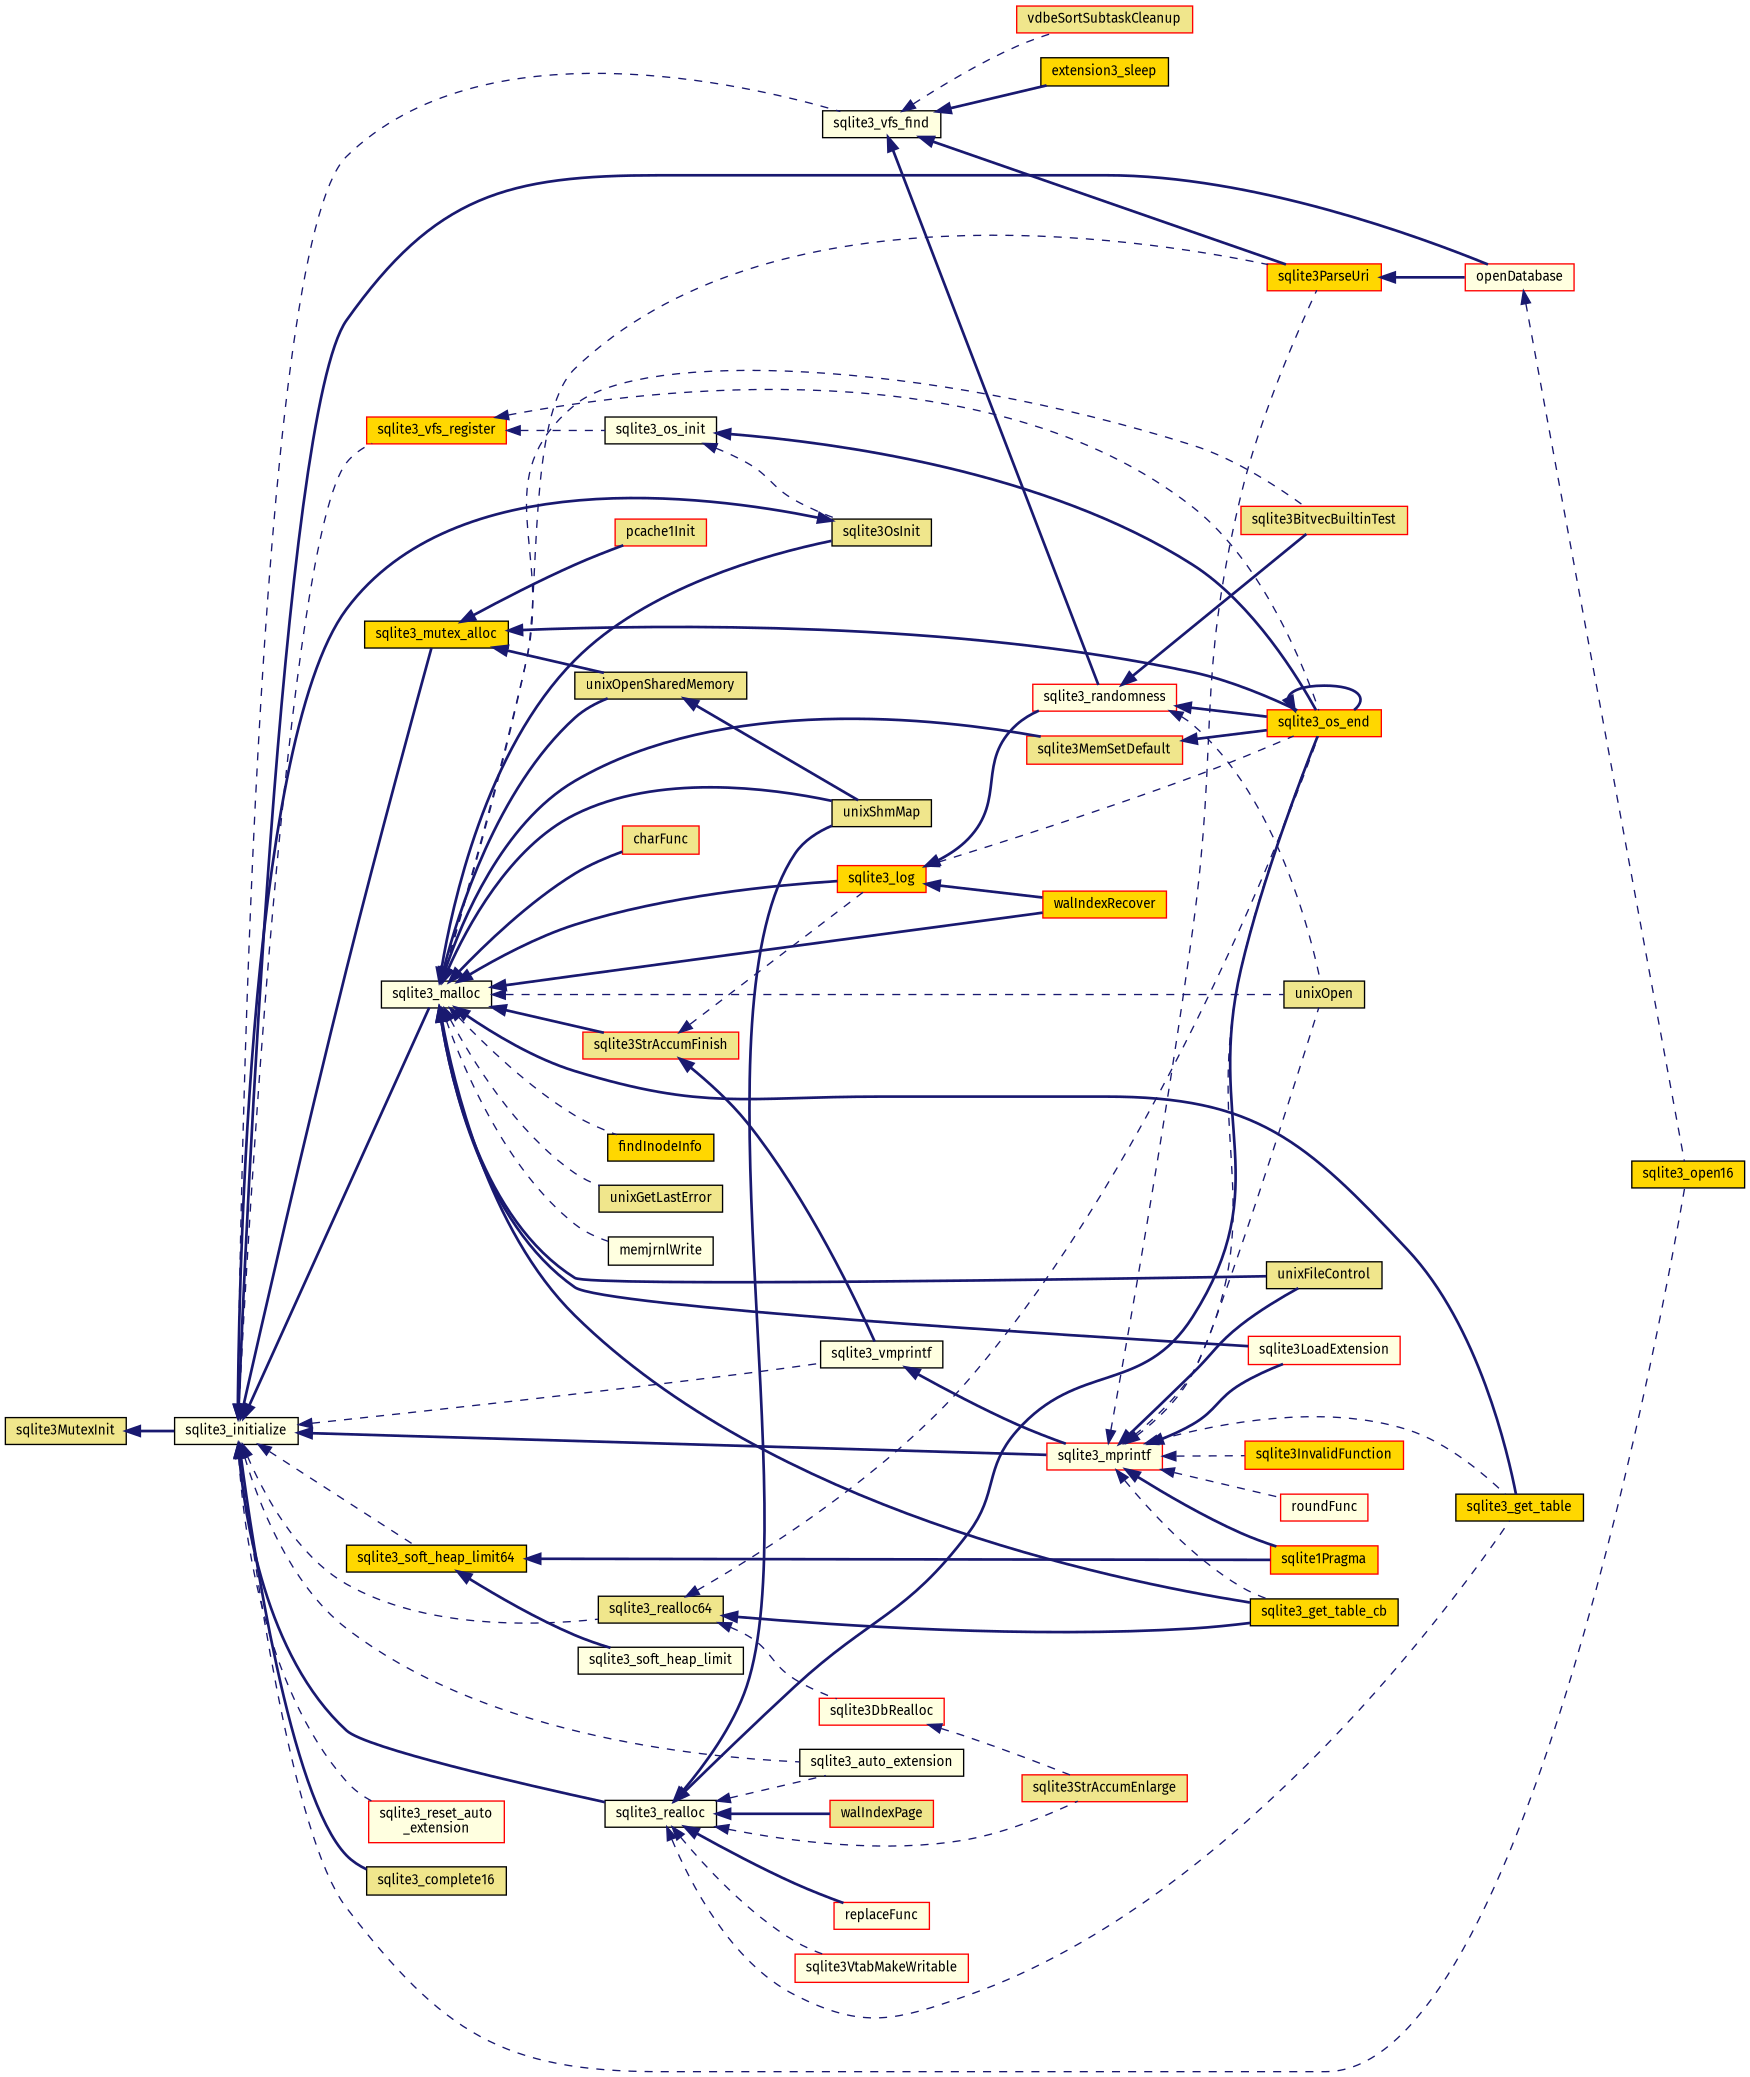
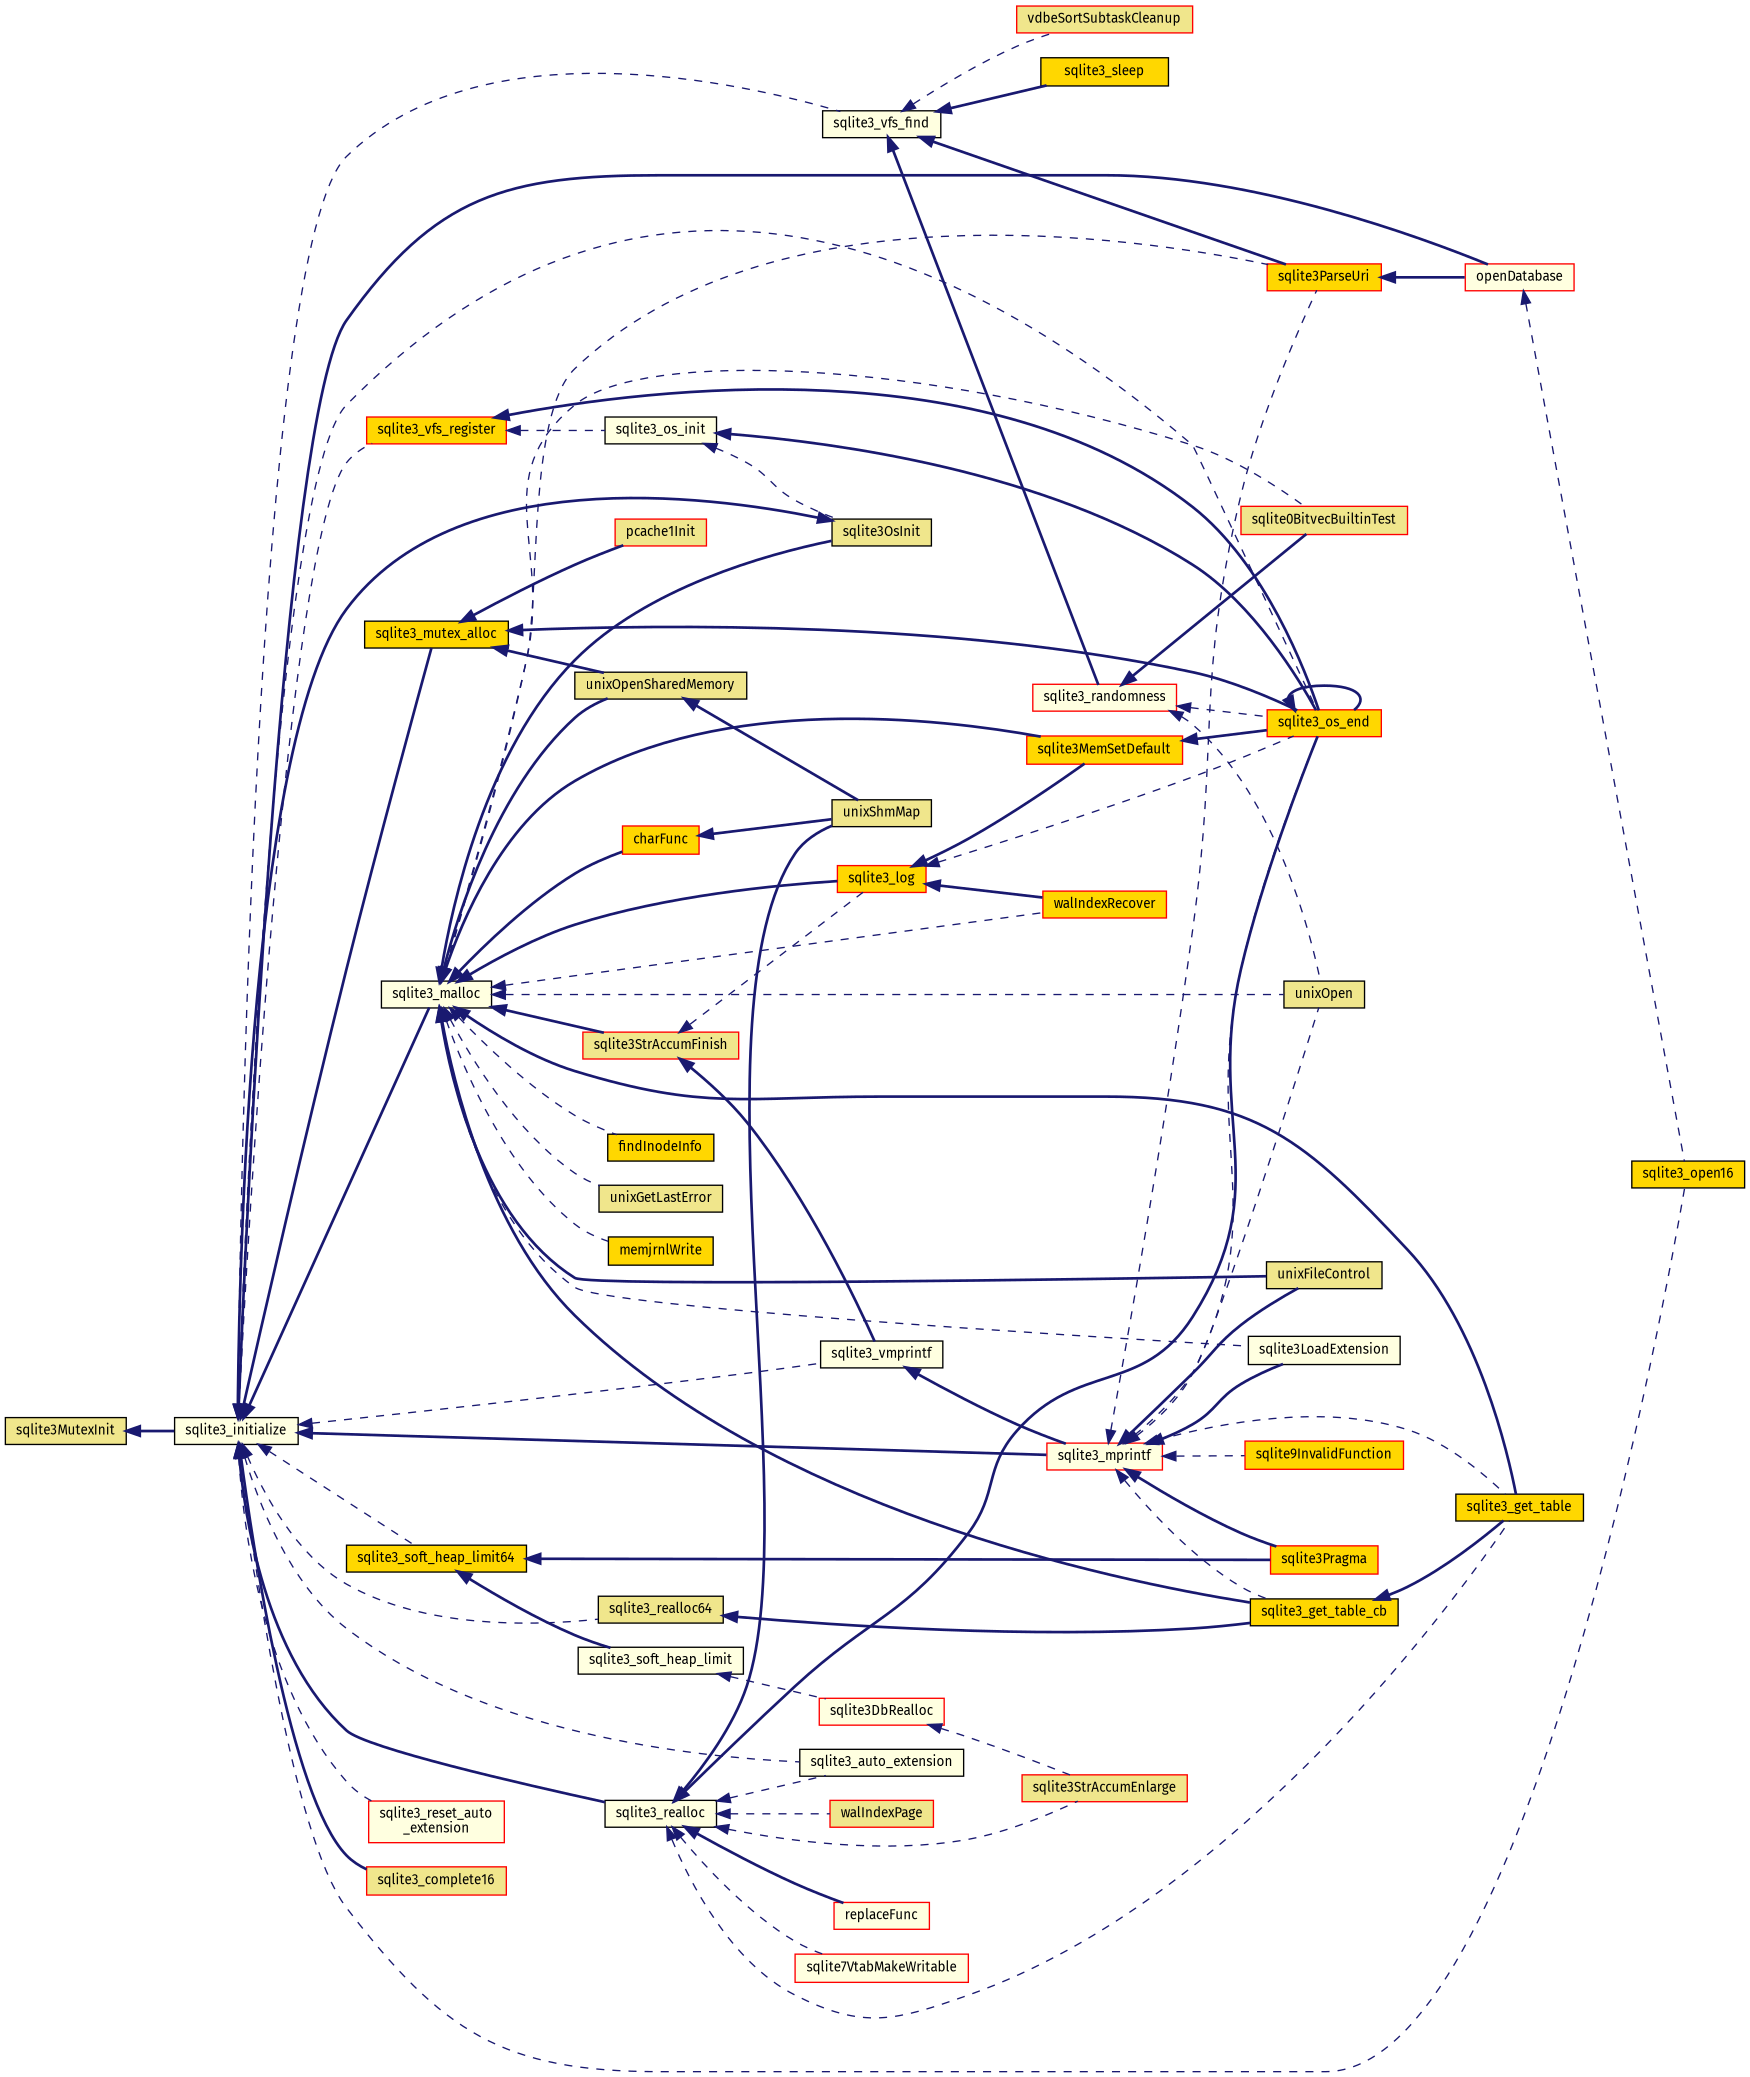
node "extension3_sleep": label "extension3_sleep" -> "sqlite3_sleep"
edge "sqlite3_os_end" -> "sqlite3_vfs_register": style dashed -> bold
node "sqlite3BitvecBuiltinTest": label "sqlite3BitvecBuiltinTest" -> "sqlite0BitvecBuiltinTest"
edge "sqlite3_os_end" -> "sqlite3_randomness": style bold -> dashed
node "sqlite3MemSetDefault": fillcolor khaki -> gold
edge "sqlite3_randomness" -> "sqlite3_log": now "sqlite3MemSetDefault" -> "sqlite3_log"
edge "unixShmMap" -> "sqlite3_malloc": now "unixShmMap" -> "charFunc"
node "charFunc": fillcolor khaki -> gold
edge "walIndexRecover" -> "sqlite3_malloc": style bold -> dashed
edge "sqlite3_os_end" -> "sqlite3_realloc64": now "sqlite3_os_end" -> "sqlite3_initialize"
node "memjrnlWrite": fillcolor lightyellow -> gold
edge "sqlite3LoadExtension" -> "sqlite3_malloc": style bold -> dashed
node "sqlite3LoadExtension": color red -> black
node "sqlite3InvalidFunction": label "sqlite3InvalidFunction" -> "sqlite9InvalidFunction"
node "roundFunc": removed
node "sqlite1Pragma": label "sqlite1Pragma" -> "sqlite3Pragma"
edge "sqlite3_get_table" -> "sqlite3_get_table_cb": added
edge "sqlite3DbRealloc" -> "sqlite3_realloc64": now "sqlite3DbRealloc" -> "sqlite3_soft_heap_limit"
edge "walIndexPage" -> "sqlite3_realloc": style bold -> dashed
node "sqlite3_complete16": color black -> red
node "sqlite3VtabMakeWritable": label "sqlite3VtabMakeWritable" -> "sqlite7VtabMakeWritable"
